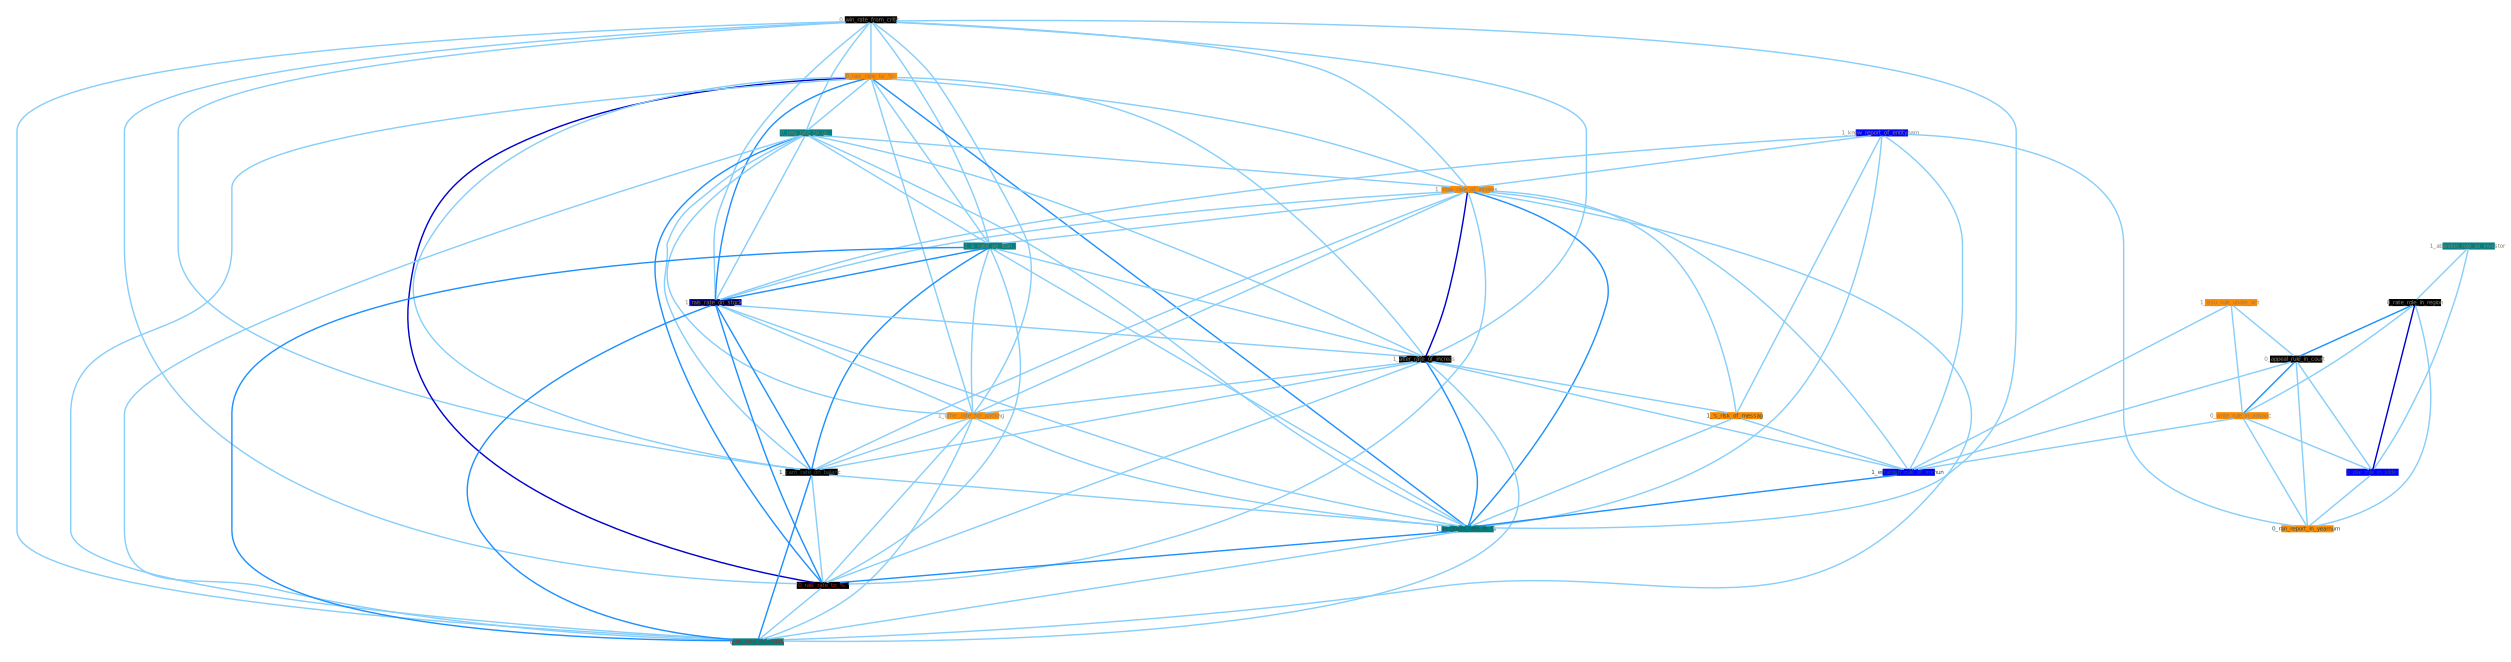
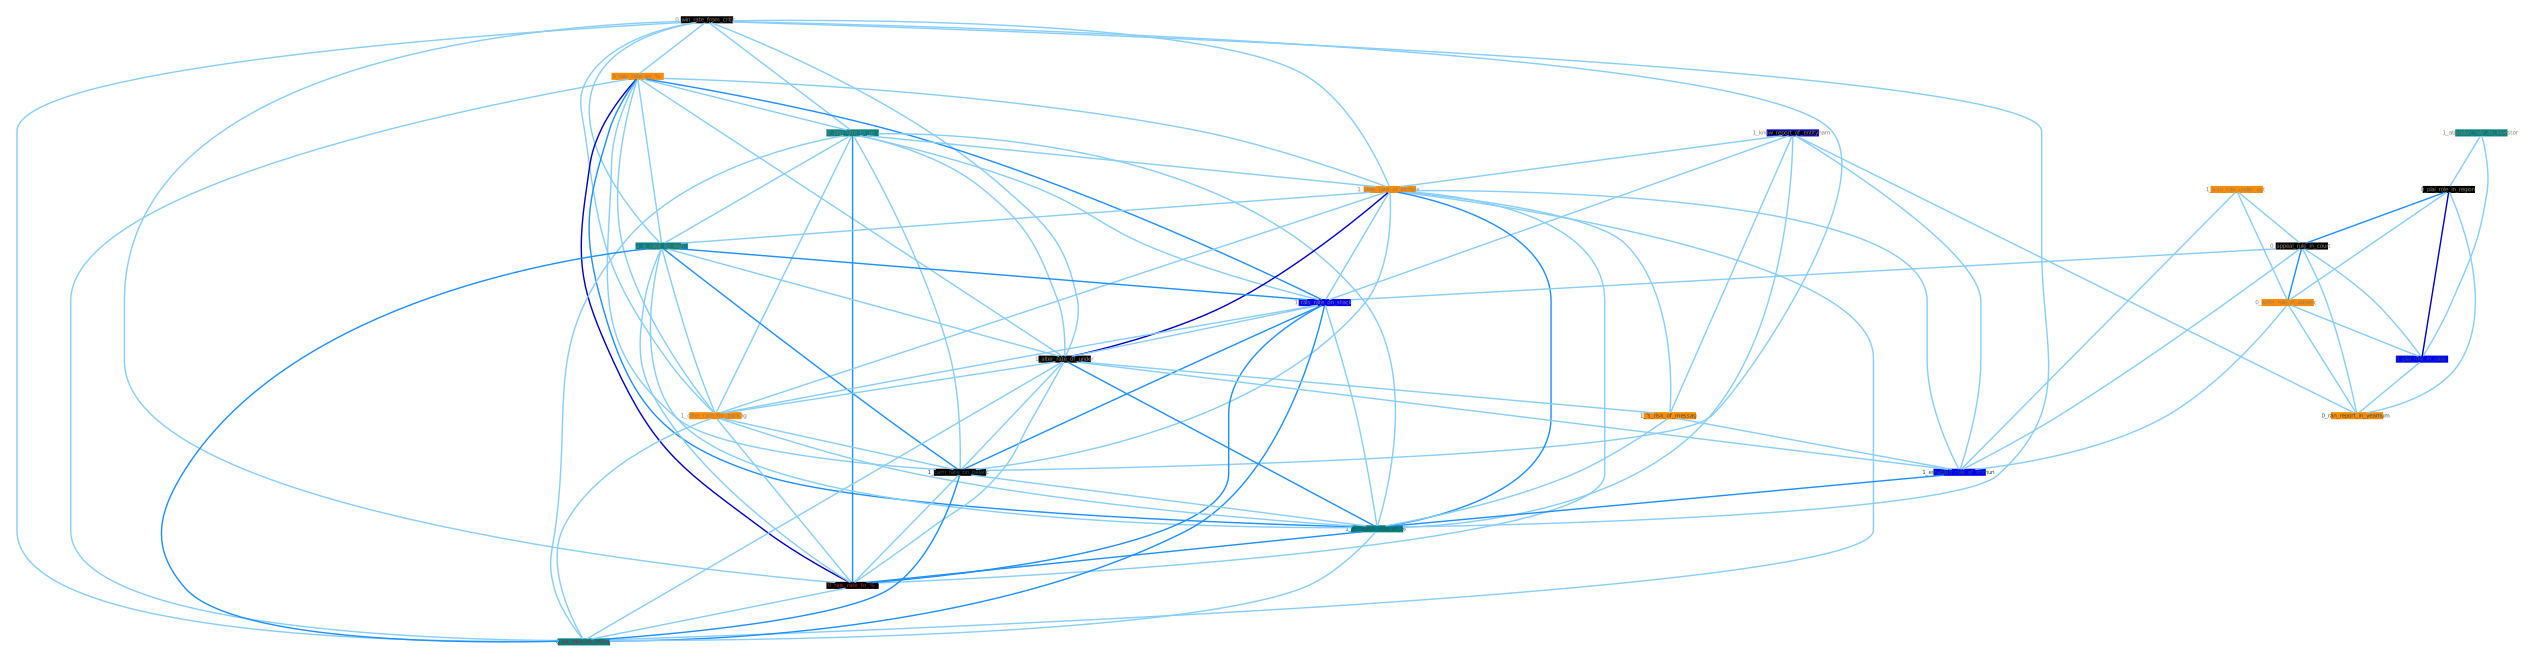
edge "0_win_rate_from_critic" -- "1_rais_rate_on_stock": now "0_appeal_rule_in_court" -- "1_rais_rate_on_stock"
node "1_know_report_of_entitynam": fillcolor blue -> black
node "1_rais_rate_on_stock": fillcolor black -> blue
node "0_rate_role_in_region": label "0_rate_role_in_region" -> "0_plai_role_in_region"
node "1_alter_rate_of_increas": label "1_alter_rate_of_increas" -> "1_alter_rate_of_under"
